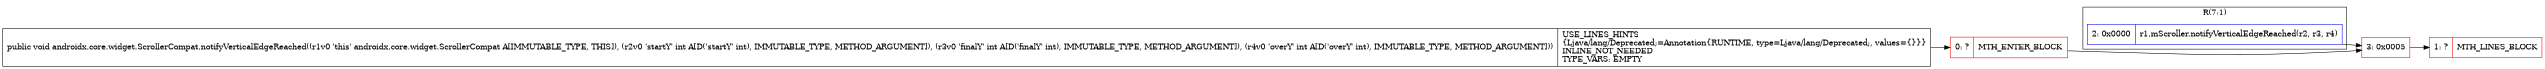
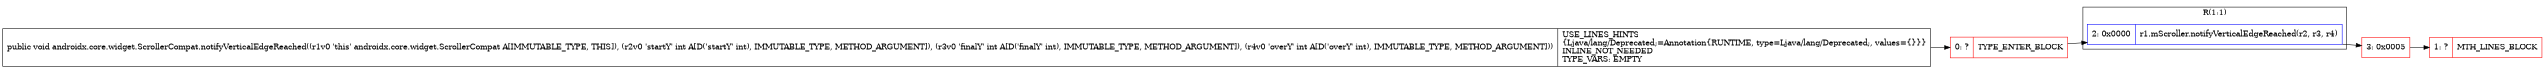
cluster "R(7:1)": label "R(7:1)" -> "R(1:1)"
node "0: ?": text "MTH_ENTER_BLOCK" -> "TYPE_ENTER_BLOCK"
edge "0: ?" -> "3: 0x0005": now "0: ?" -> "2: 0x0000"
